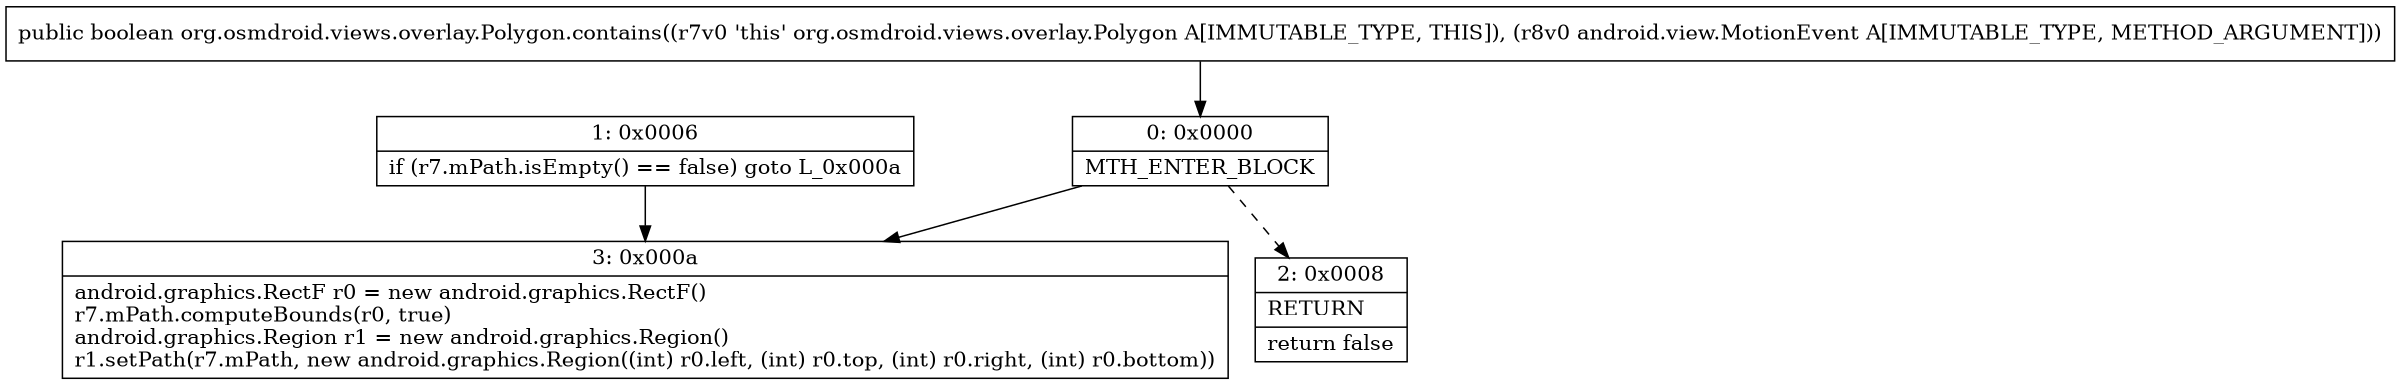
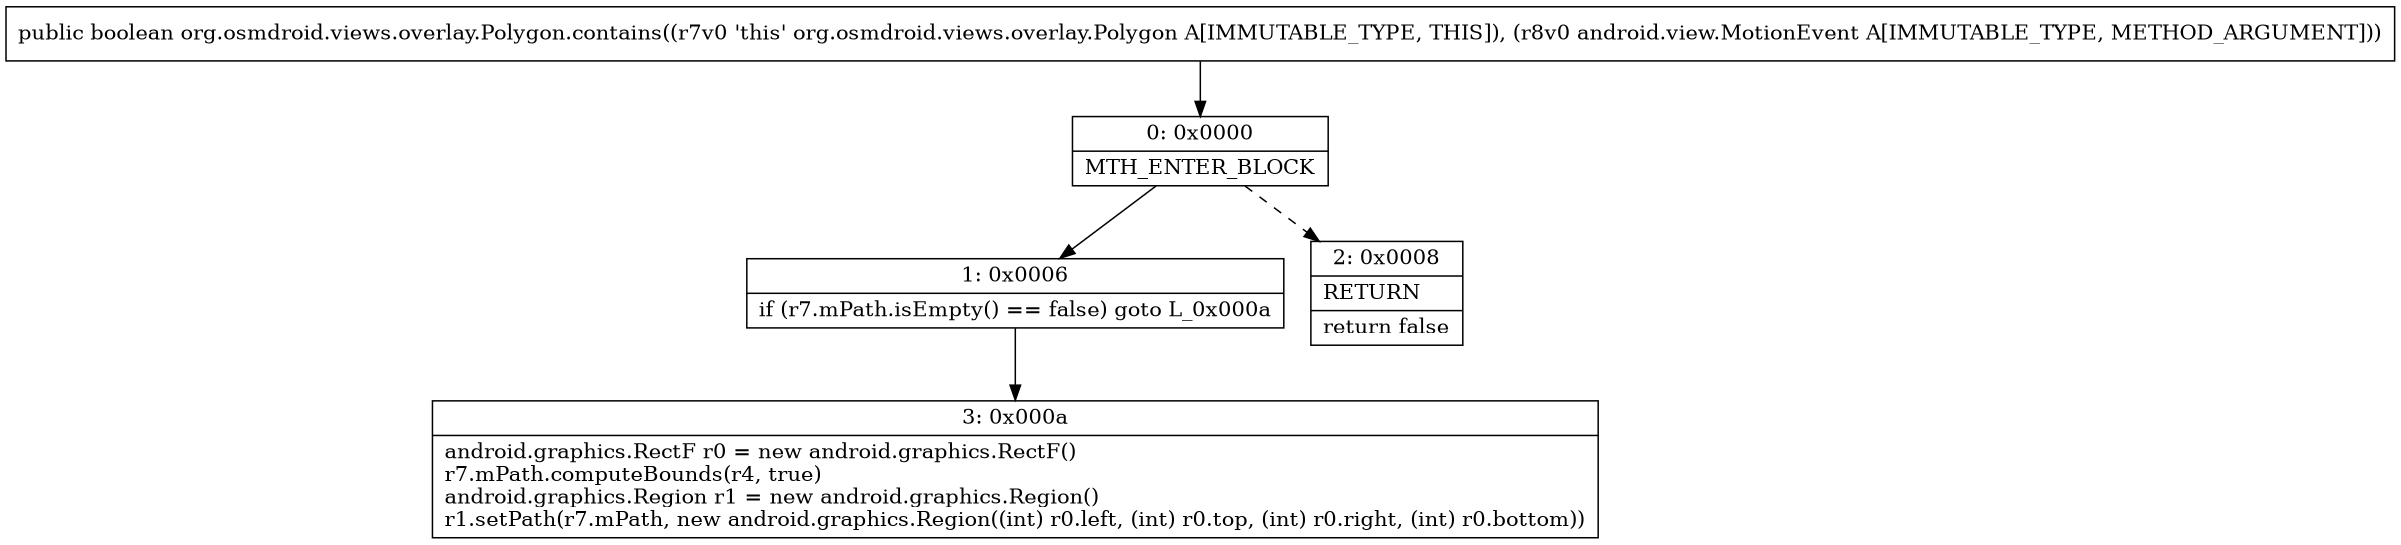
edge "0: 0x0000" -> "3: 0x000a": now "0: 0x0000" -> "1: 0x0006"
node "3: 0x000a": text "r7.mPath.computeBounds(r0, true)" -> "r7.mPath.computeBounds(r4, true)"
